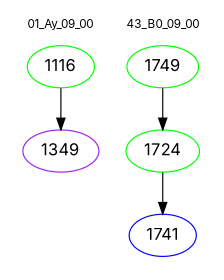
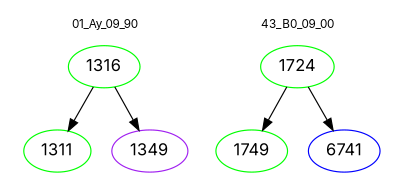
cluster "01_Ay_09_00": label "01_Ay_09_00" -> "01_Ay_09_90"
node "1116": label "1116" -> "1316"
edge "1749" -> "1724": reversed
node "1311": added
node "1741": label "1741" -> "6741"
